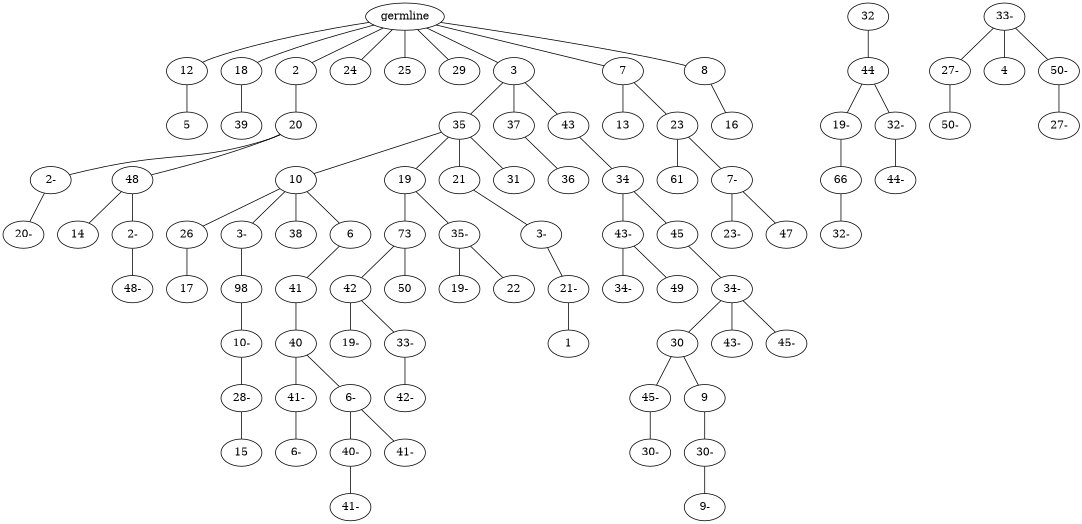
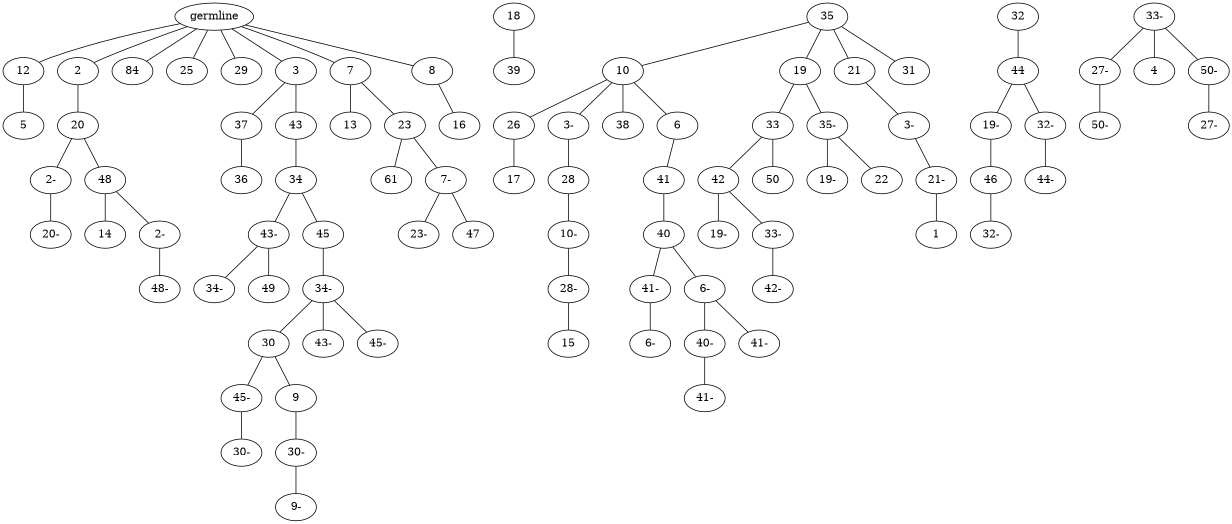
edge "germline" -- "18": removed
node "24": label "24" -> "84"
edge "3" -- "35": removed
node "66": label "66" -> "46"
node "73": label "73" -> "33"
node "98": label "98" -> "28"
